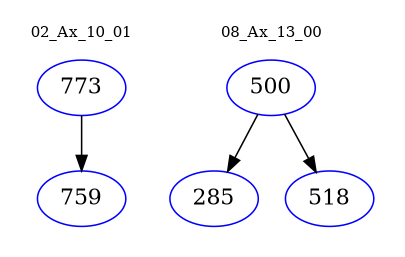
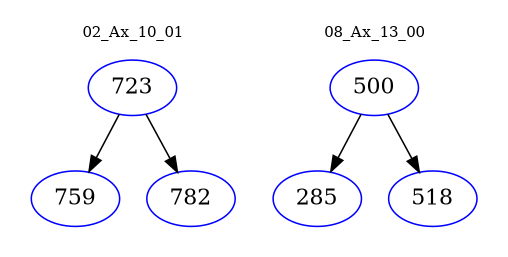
node "773": label "773" -> "723"
node "782": added
